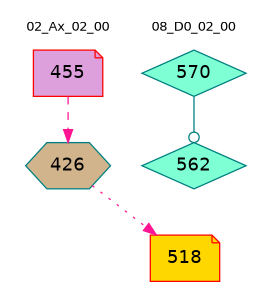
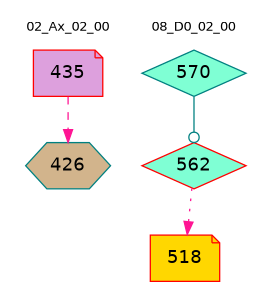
node "455": label "455" -> "435"
node "562": color teal -> red
edge "426" -> "518": now "562" -> "518"
